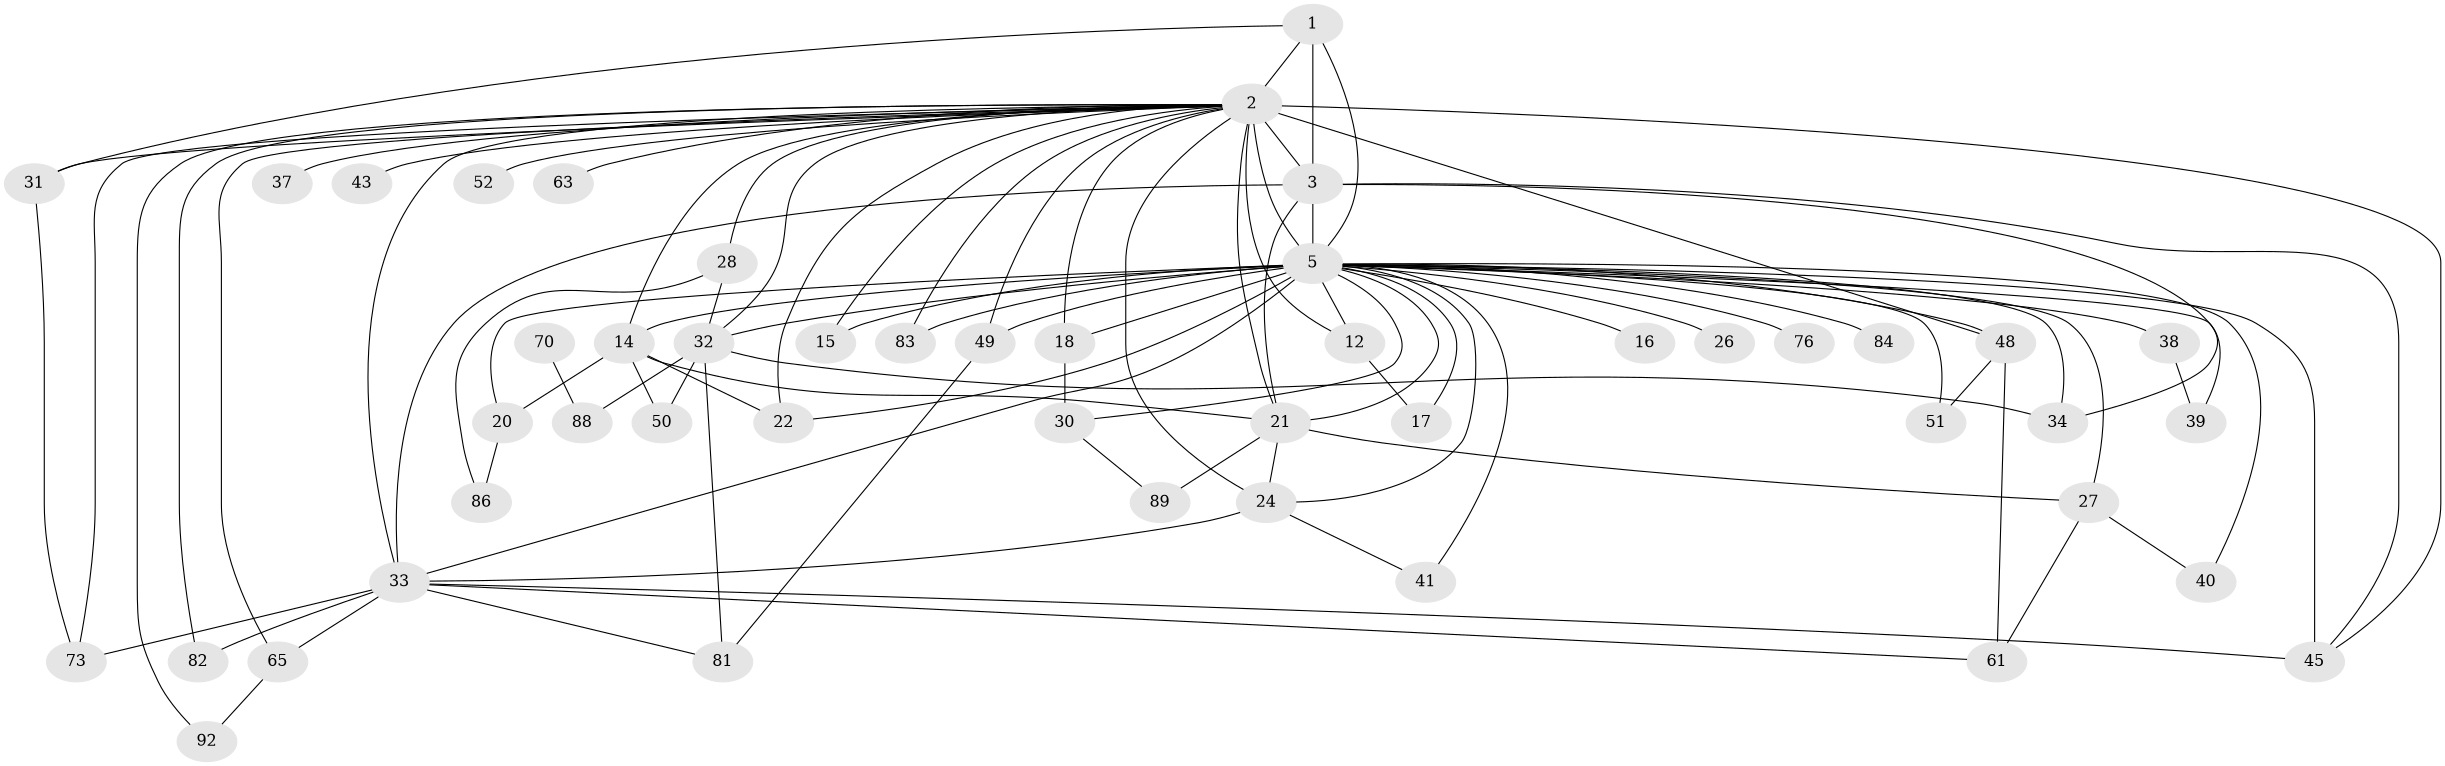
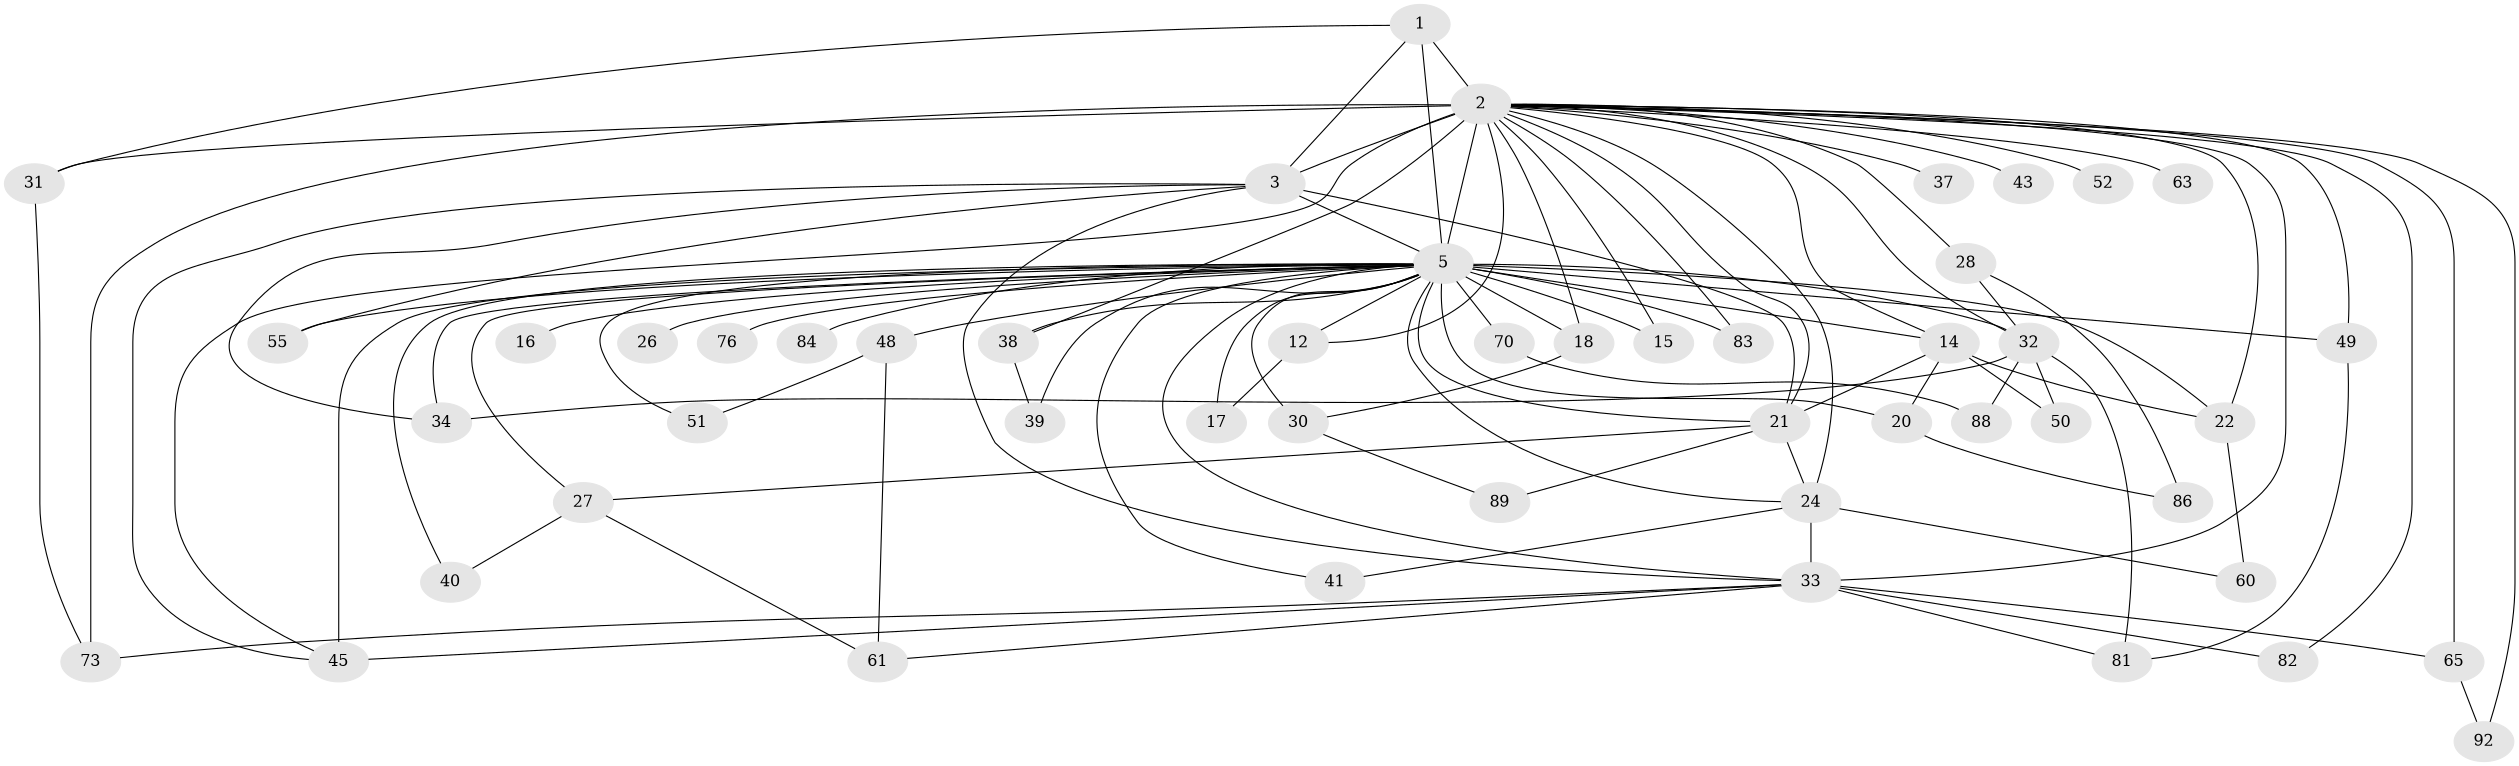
edge "2" -- "48": now "2" -- "38"
edge "5" -- "70": added
node "55": added
node "60": added
